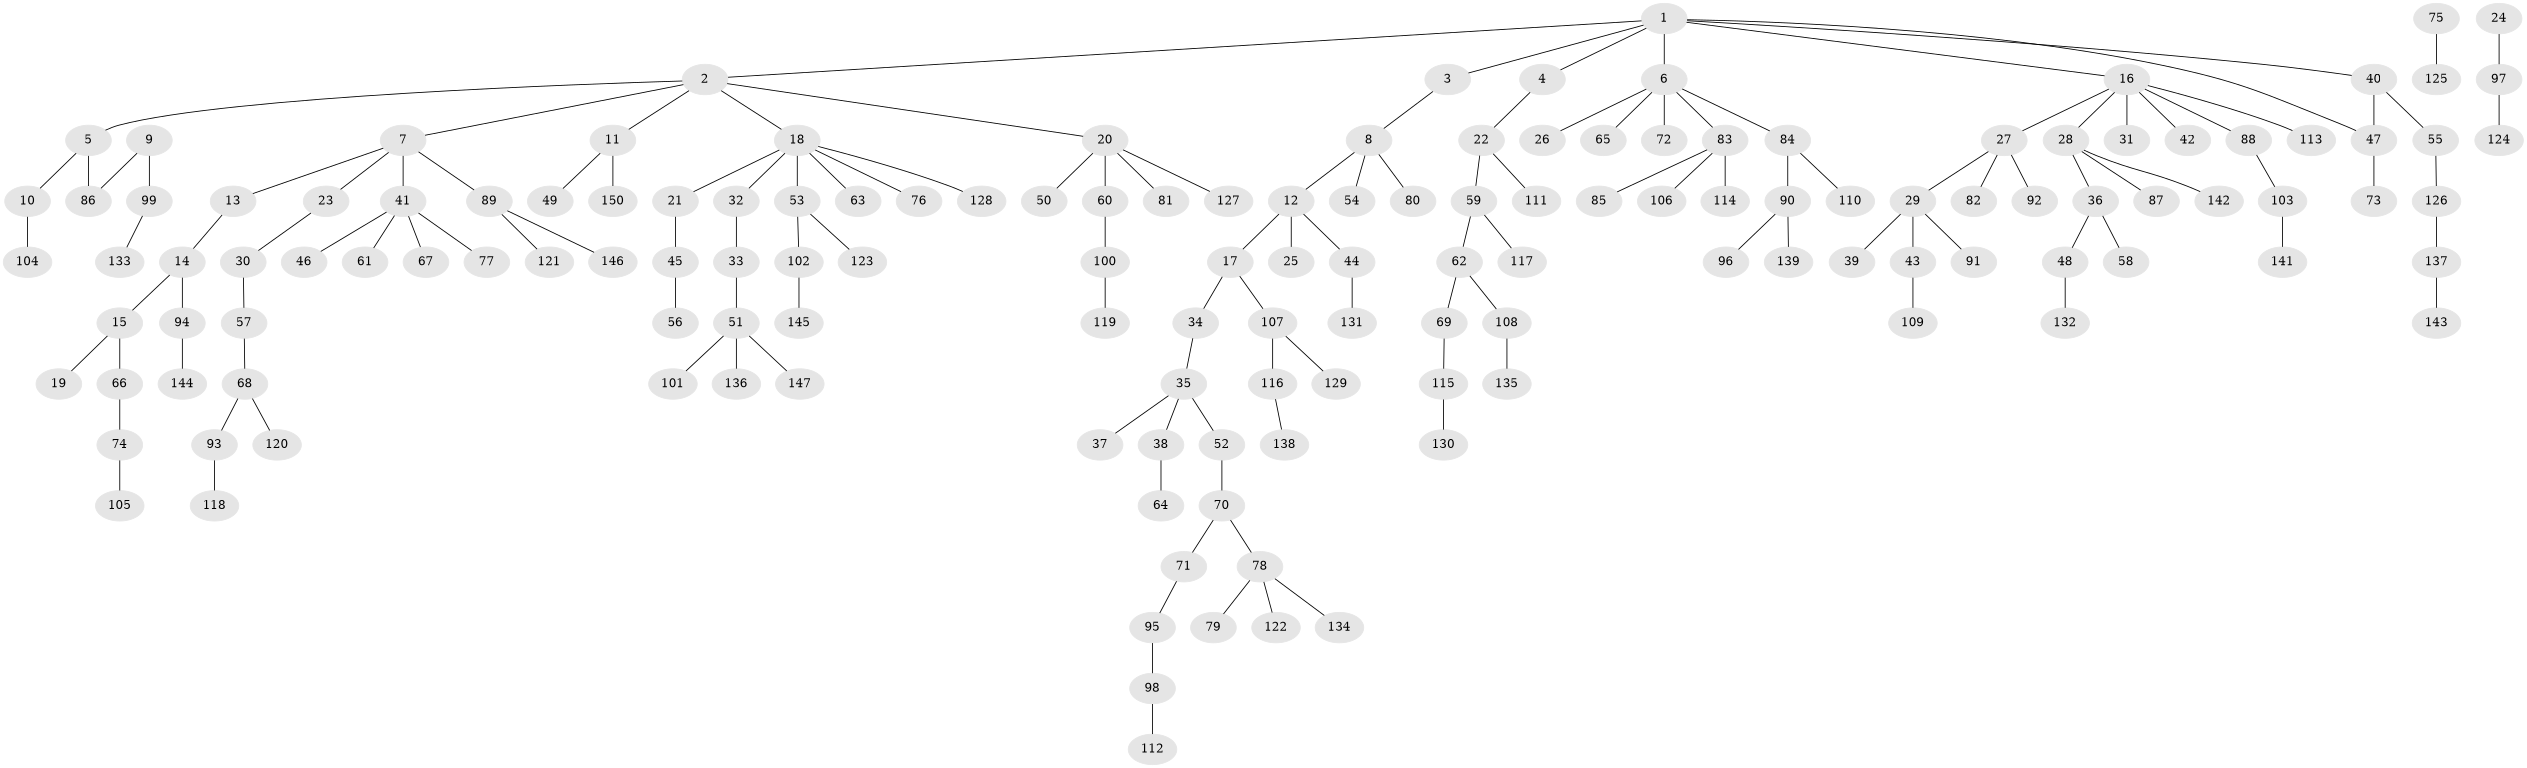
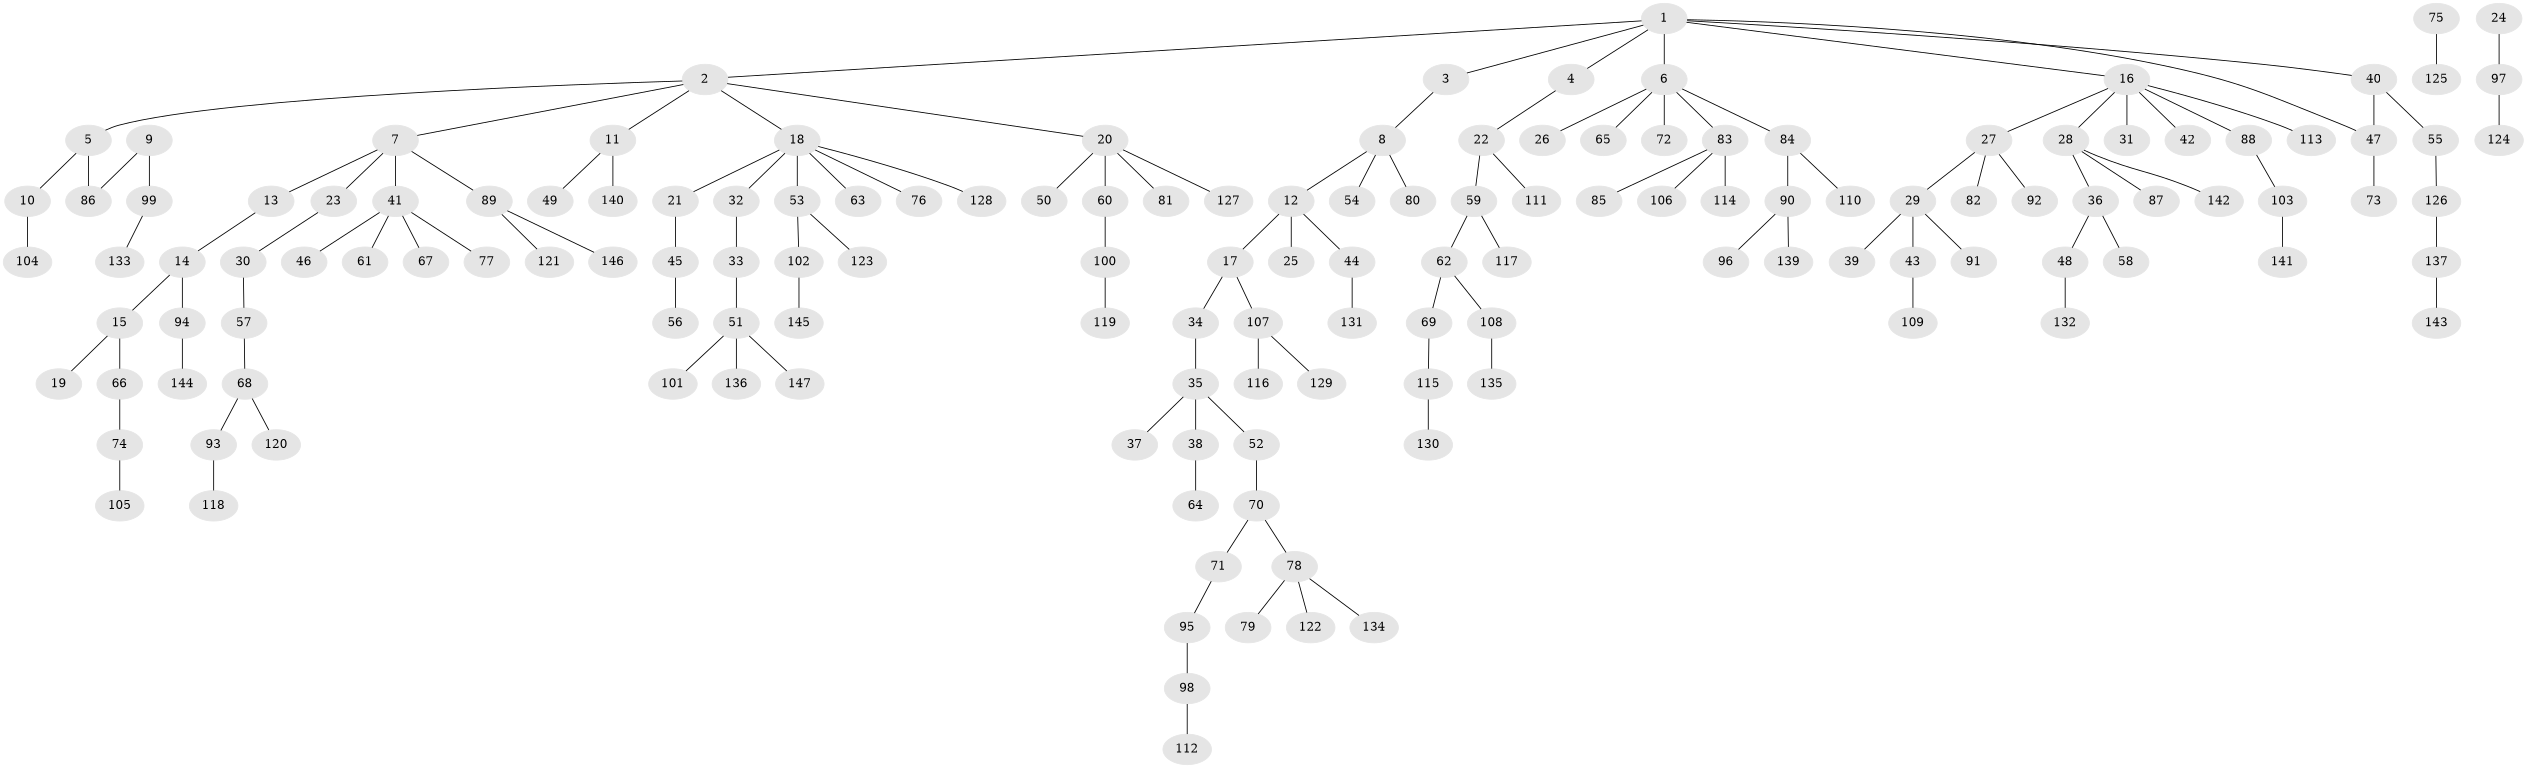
node "150": label "150" -> "140"
node "138": removed
